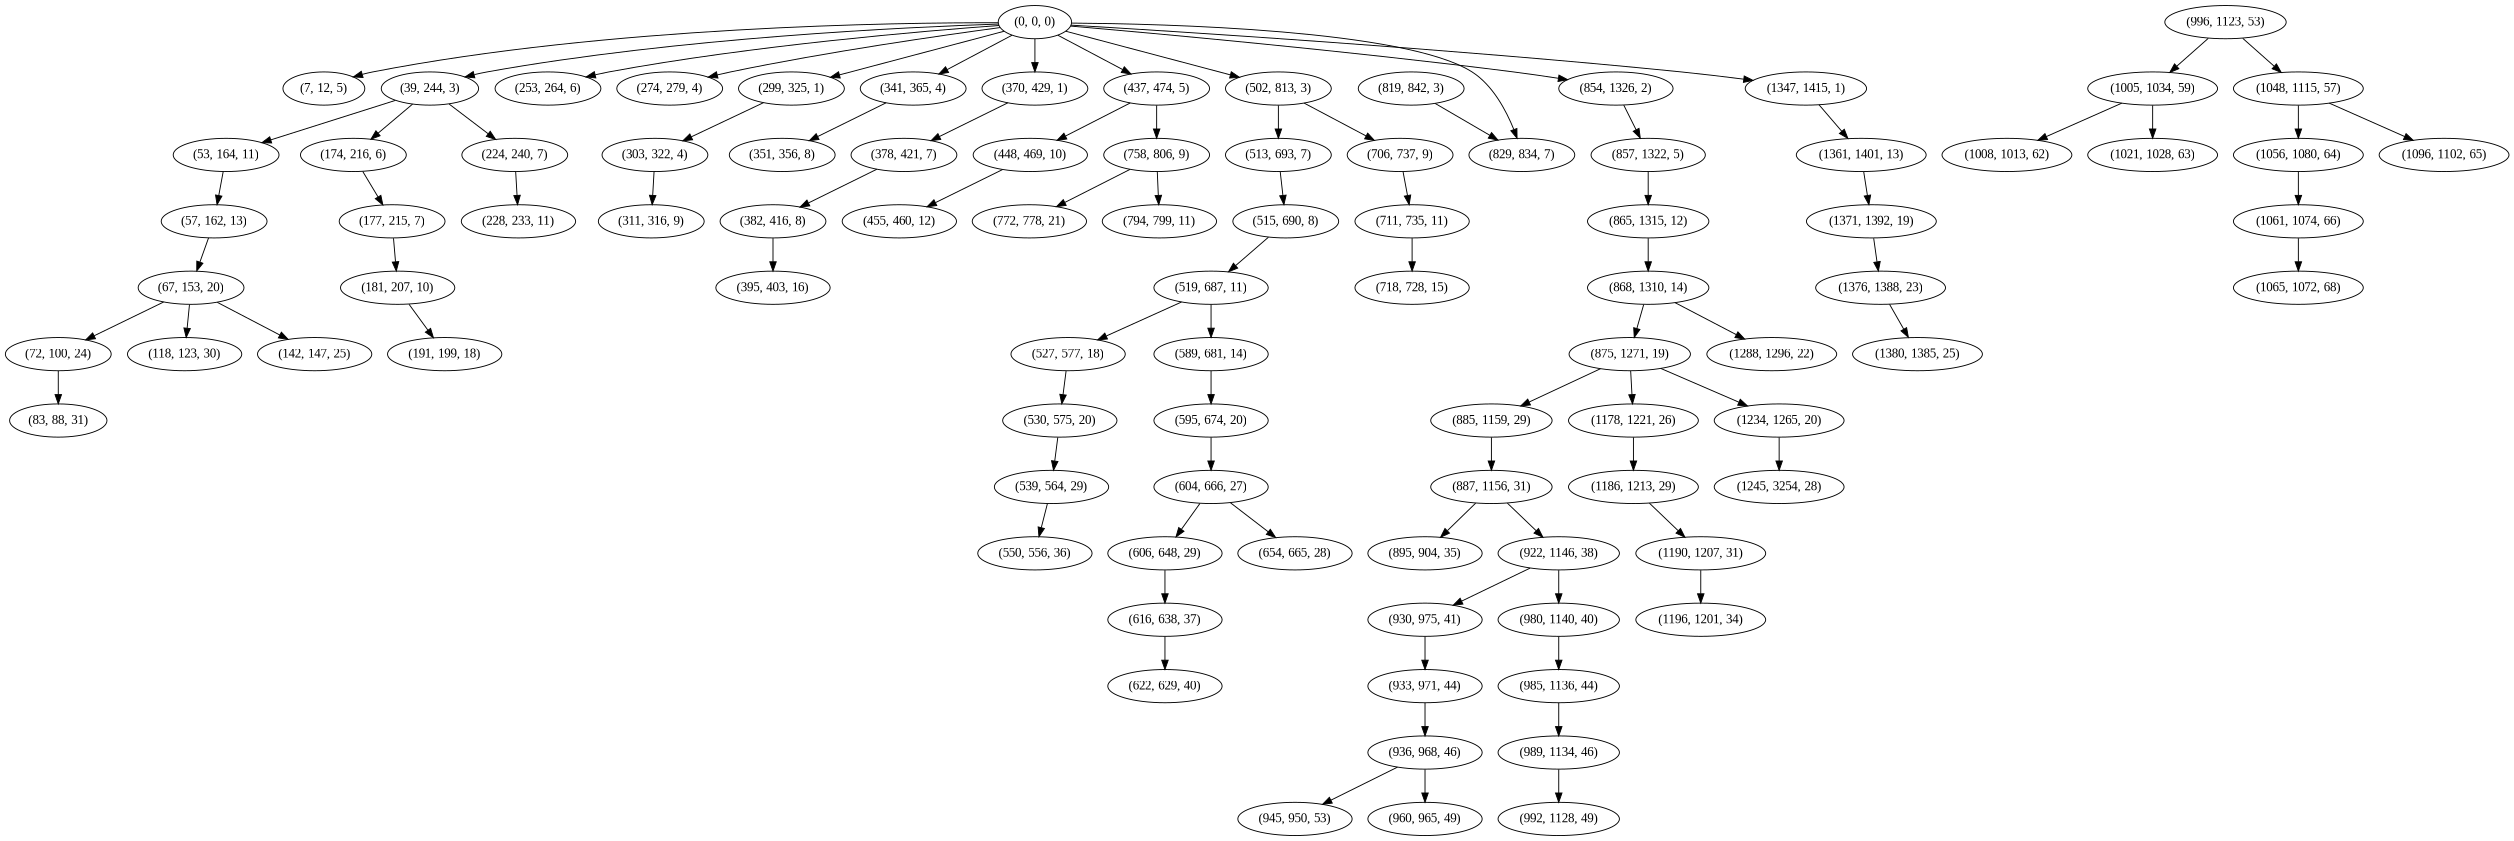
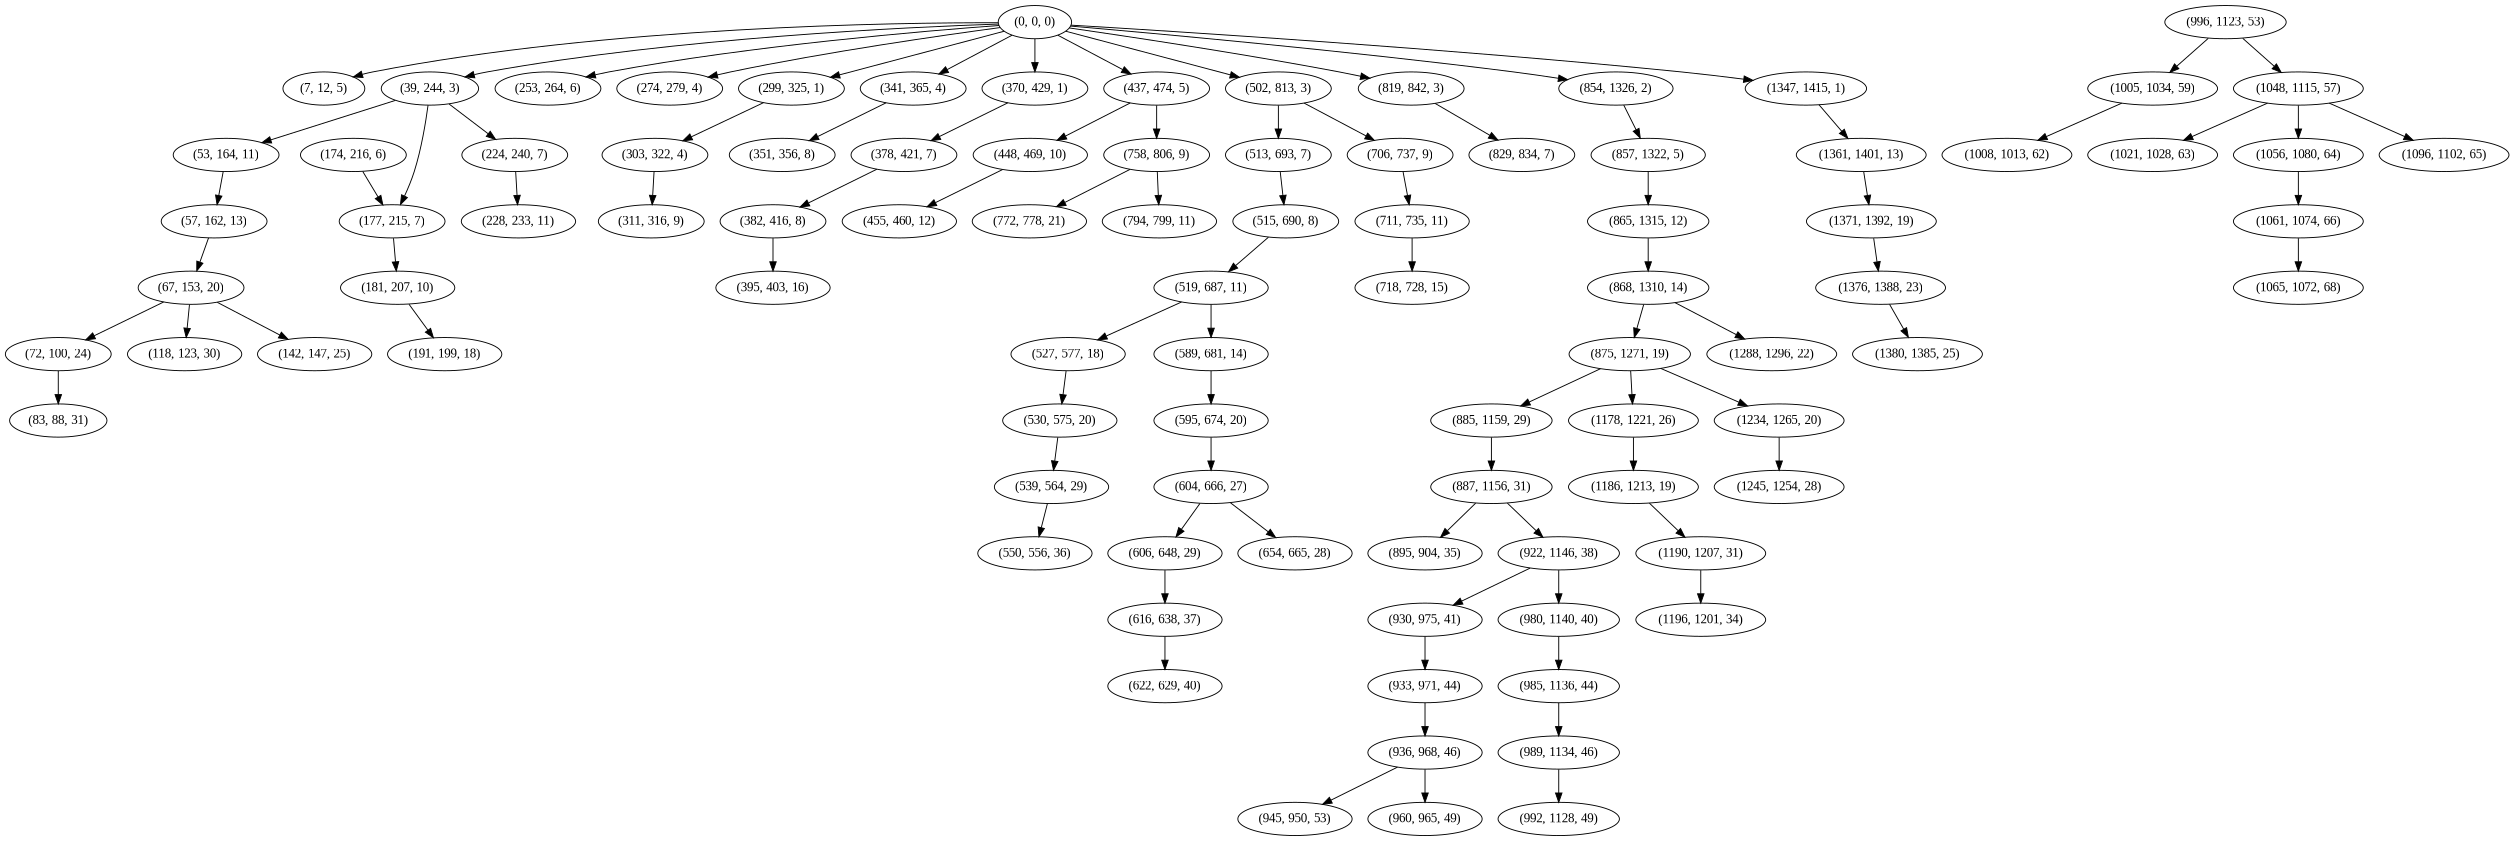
edge "(0, 0, 0)" -> "(829, 834, 7)": now "(0, 0, 0)" -> "(819, 842, 3)"
edge "(1005, 1034, 59)" -> "(1021, 1028, 63)": now "(1048, 1115, 57)" -> "(1021, 1028, 63)"
edge "(39, 244, 3)" -> "(174, 216, 6)": now "(39, 244, 3)" -> "(177, 215, 7)"
node "(1186, 1213, 29)": label "(1186, 1213, 29)" -> "(1186, 1213, 19)"
node "(1245, 3254, 28)": label "(1245, 3254, 28)" -> "(1245, 1254, 28)"
